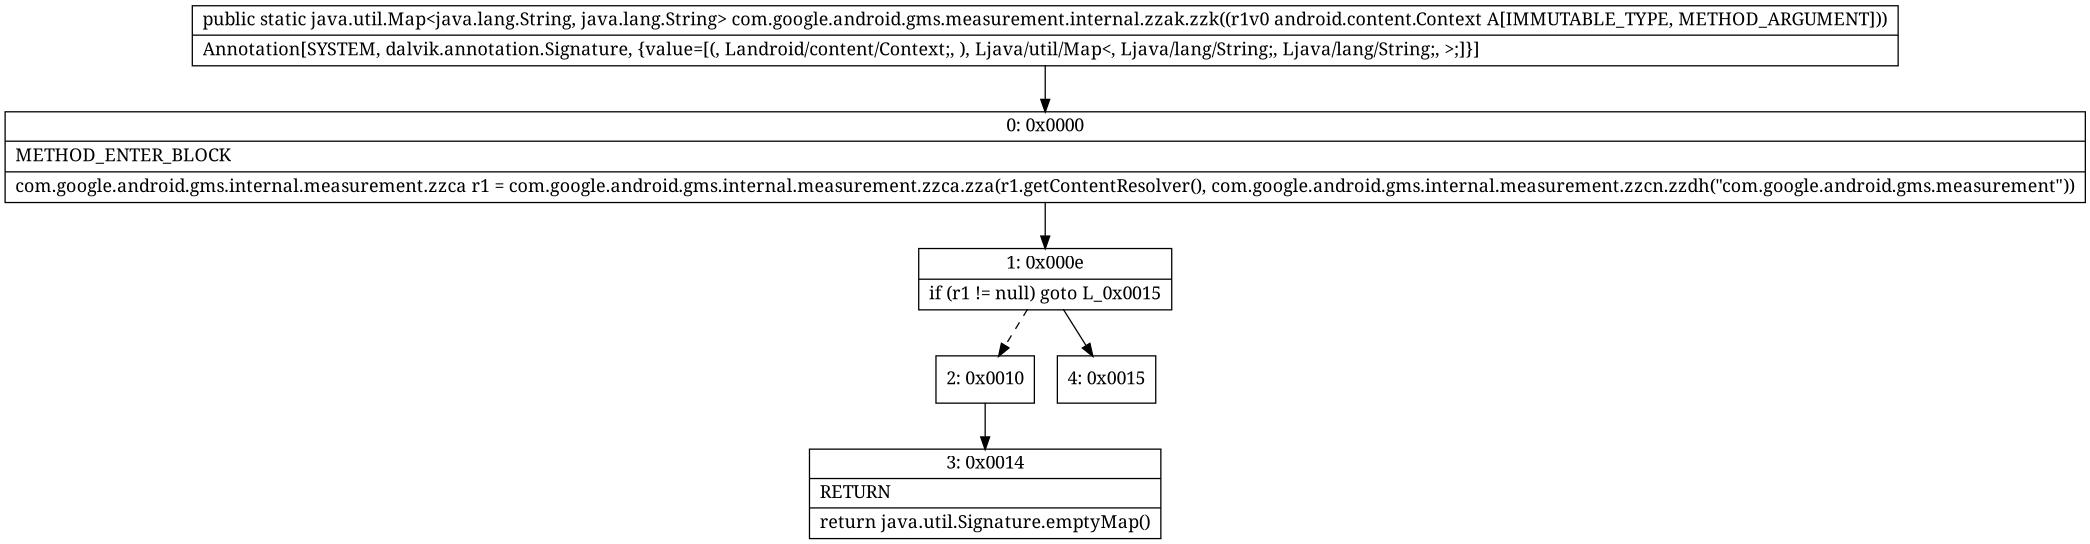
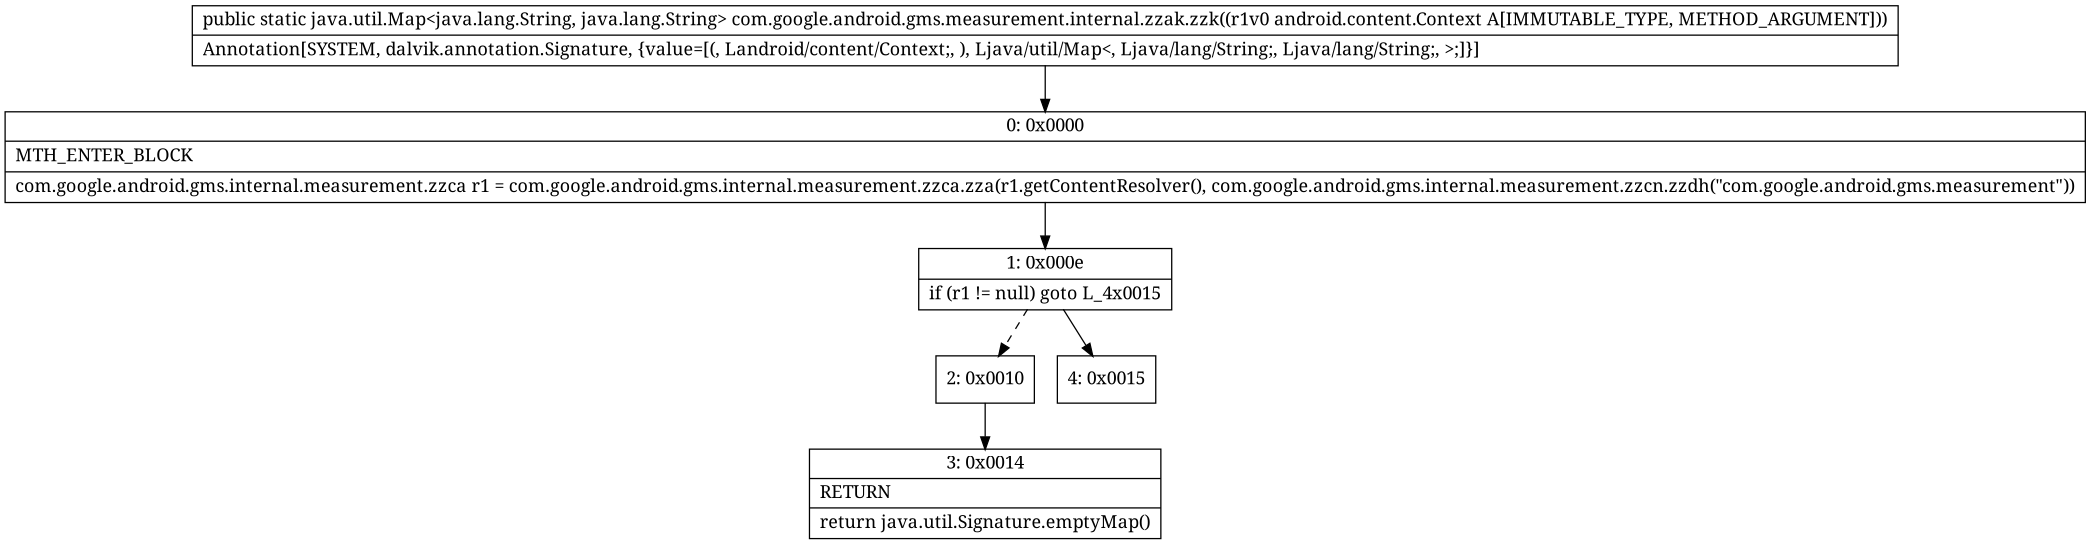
node "0: 0x0000": text "METHOD_ENTER_BLOCK" -> "MTH_ENTER_BLOCK"
node "1: 0x000e": text "if (r1 != null) goto L_0x0015" -> "if (r1 != null) goto L_4x0015"
